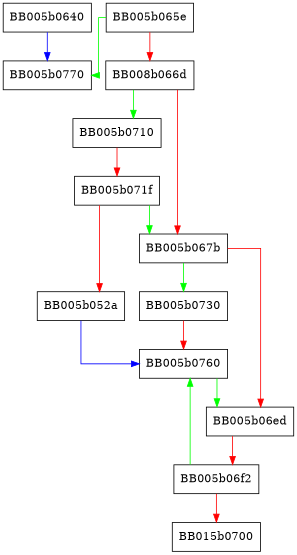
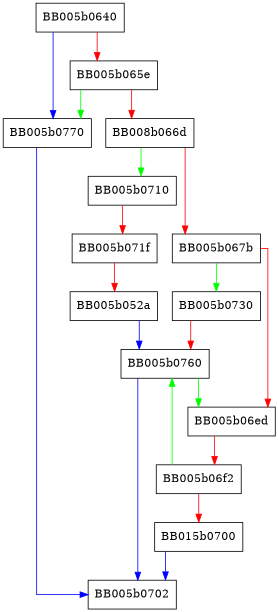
edge "BB005b0640" -> "BB005b065e": added
edge "BB005b071f" -> "BB005b067b": removed
node "BB005b0702": added
